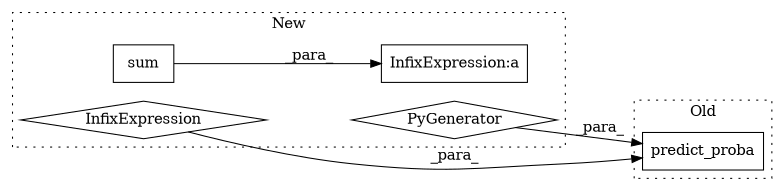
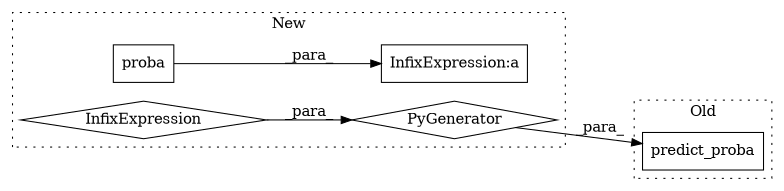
node "sum": label "sum" -> "proba"
edge "InfixExpression" -> "predict_proba": now "InfixExpression" -> "PyGenerator"
